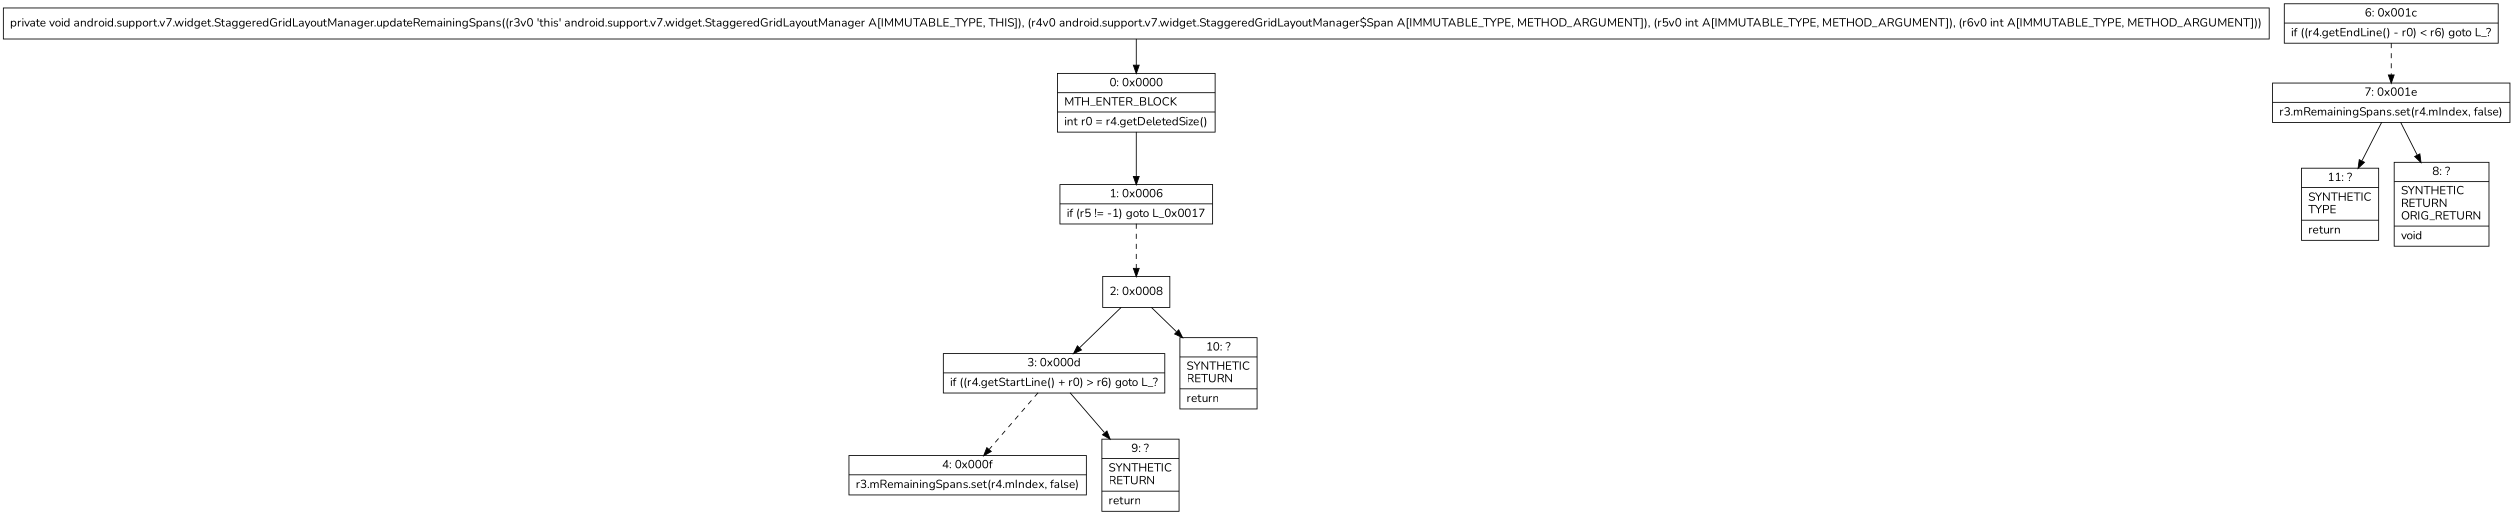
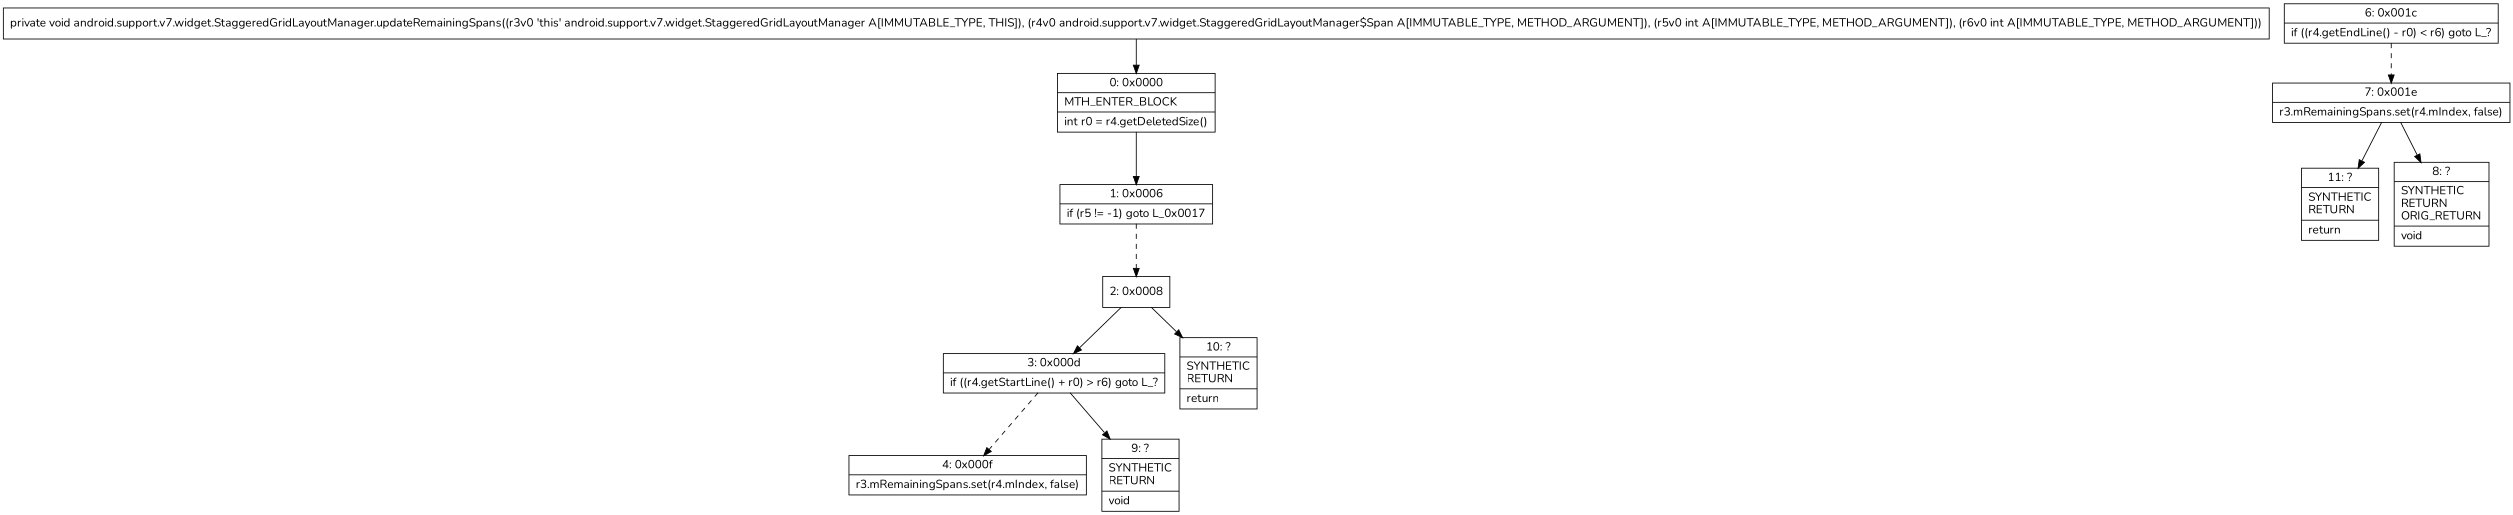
node "11: ?": text "TYPE" -> "RETURN"
node "9: ?": text "return" -> "void"
